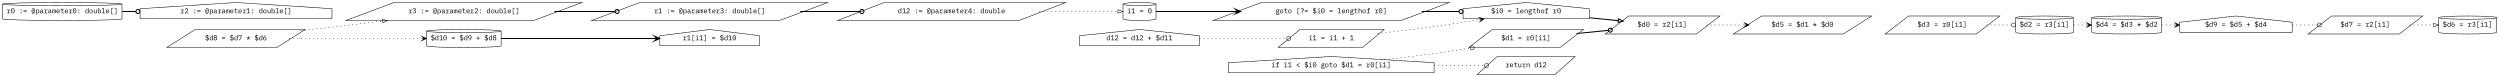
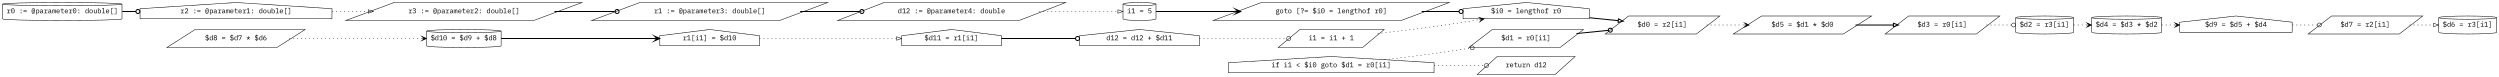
node "i1 = 0": label "i1 = 0" -> "i1 = 5"
edge "$d5 = $d1 * $d0" -> "$d3 = r0[i1]": added
edge "$d8 = $d7 * $d6" -> "r3 := @parameter2: double[]": now "r2 := @parameter1: double[]" -> "r3 := @parameter2: double[]"
node "$d11 = r1[i1]": added
